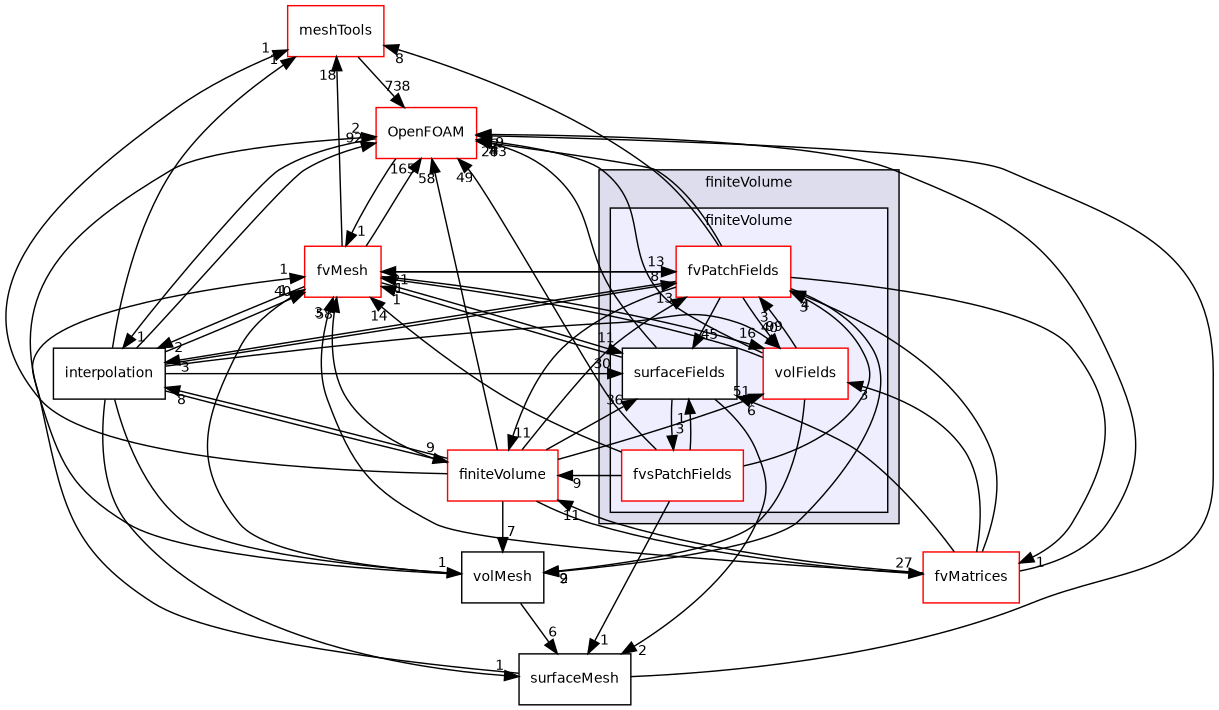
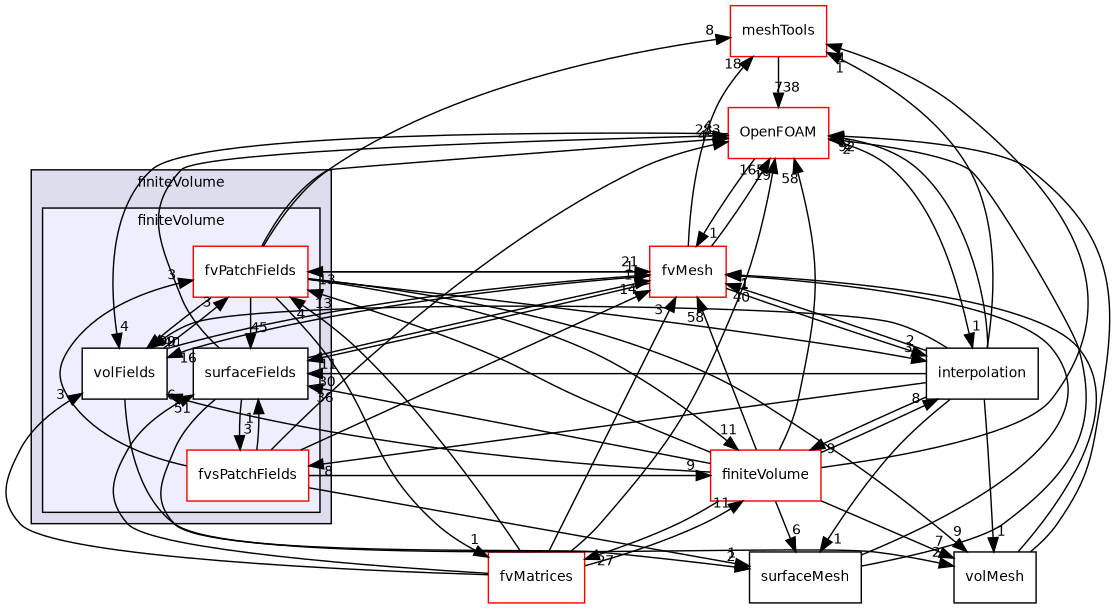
edge "volFields" -> "OpenFOAM": reversed
edge "interpolation" -> "fvPatchFields": now "interpolation" -> "fvsPatchFields"
node "volFields": color red -> black
edge "volMesh" -> "surfaceMesh": now "finiteVolume" -> "surfaceMesh"
